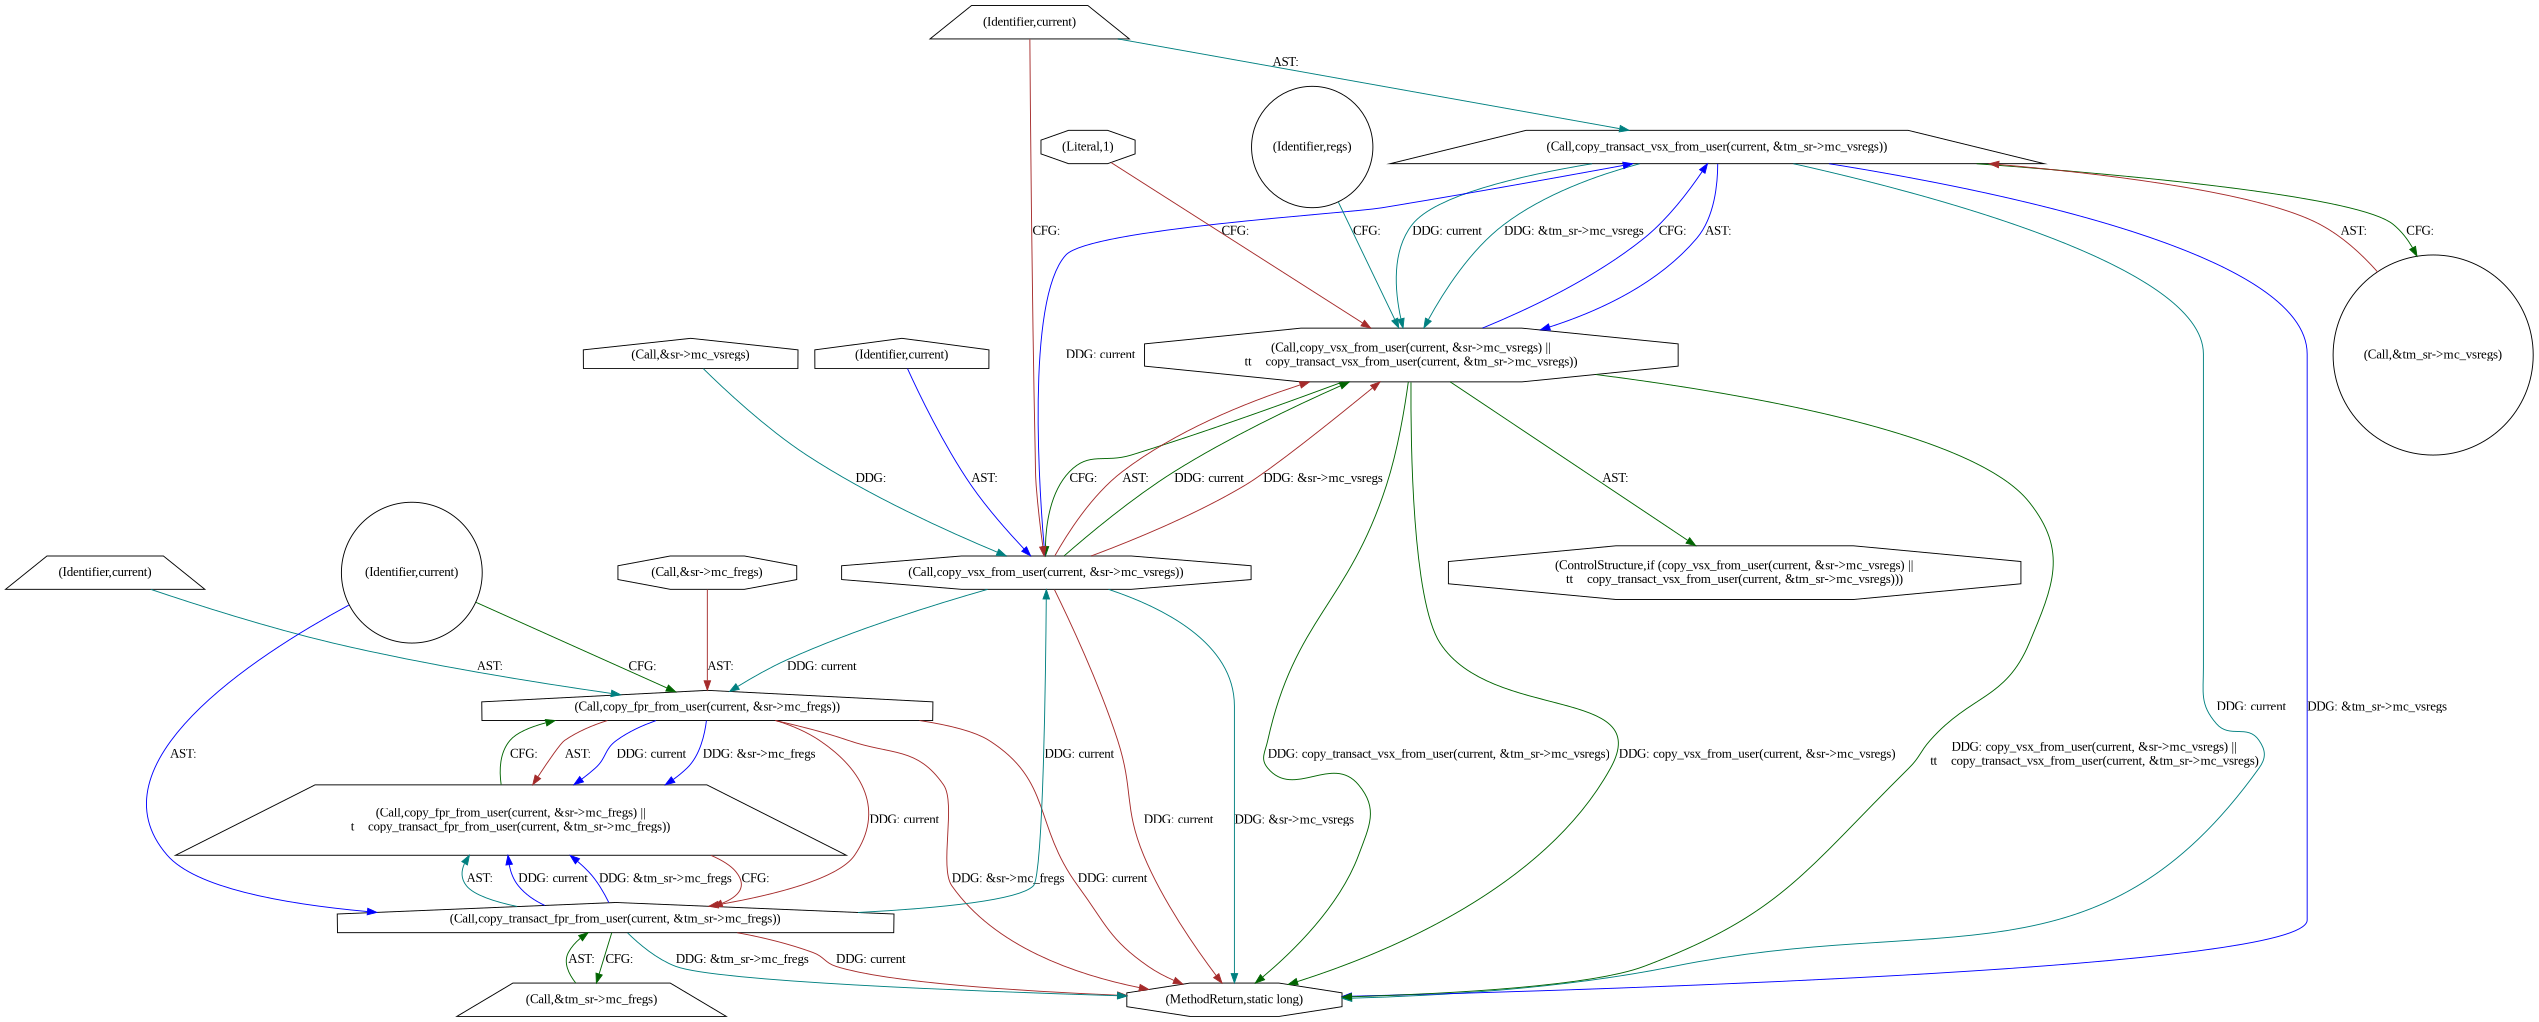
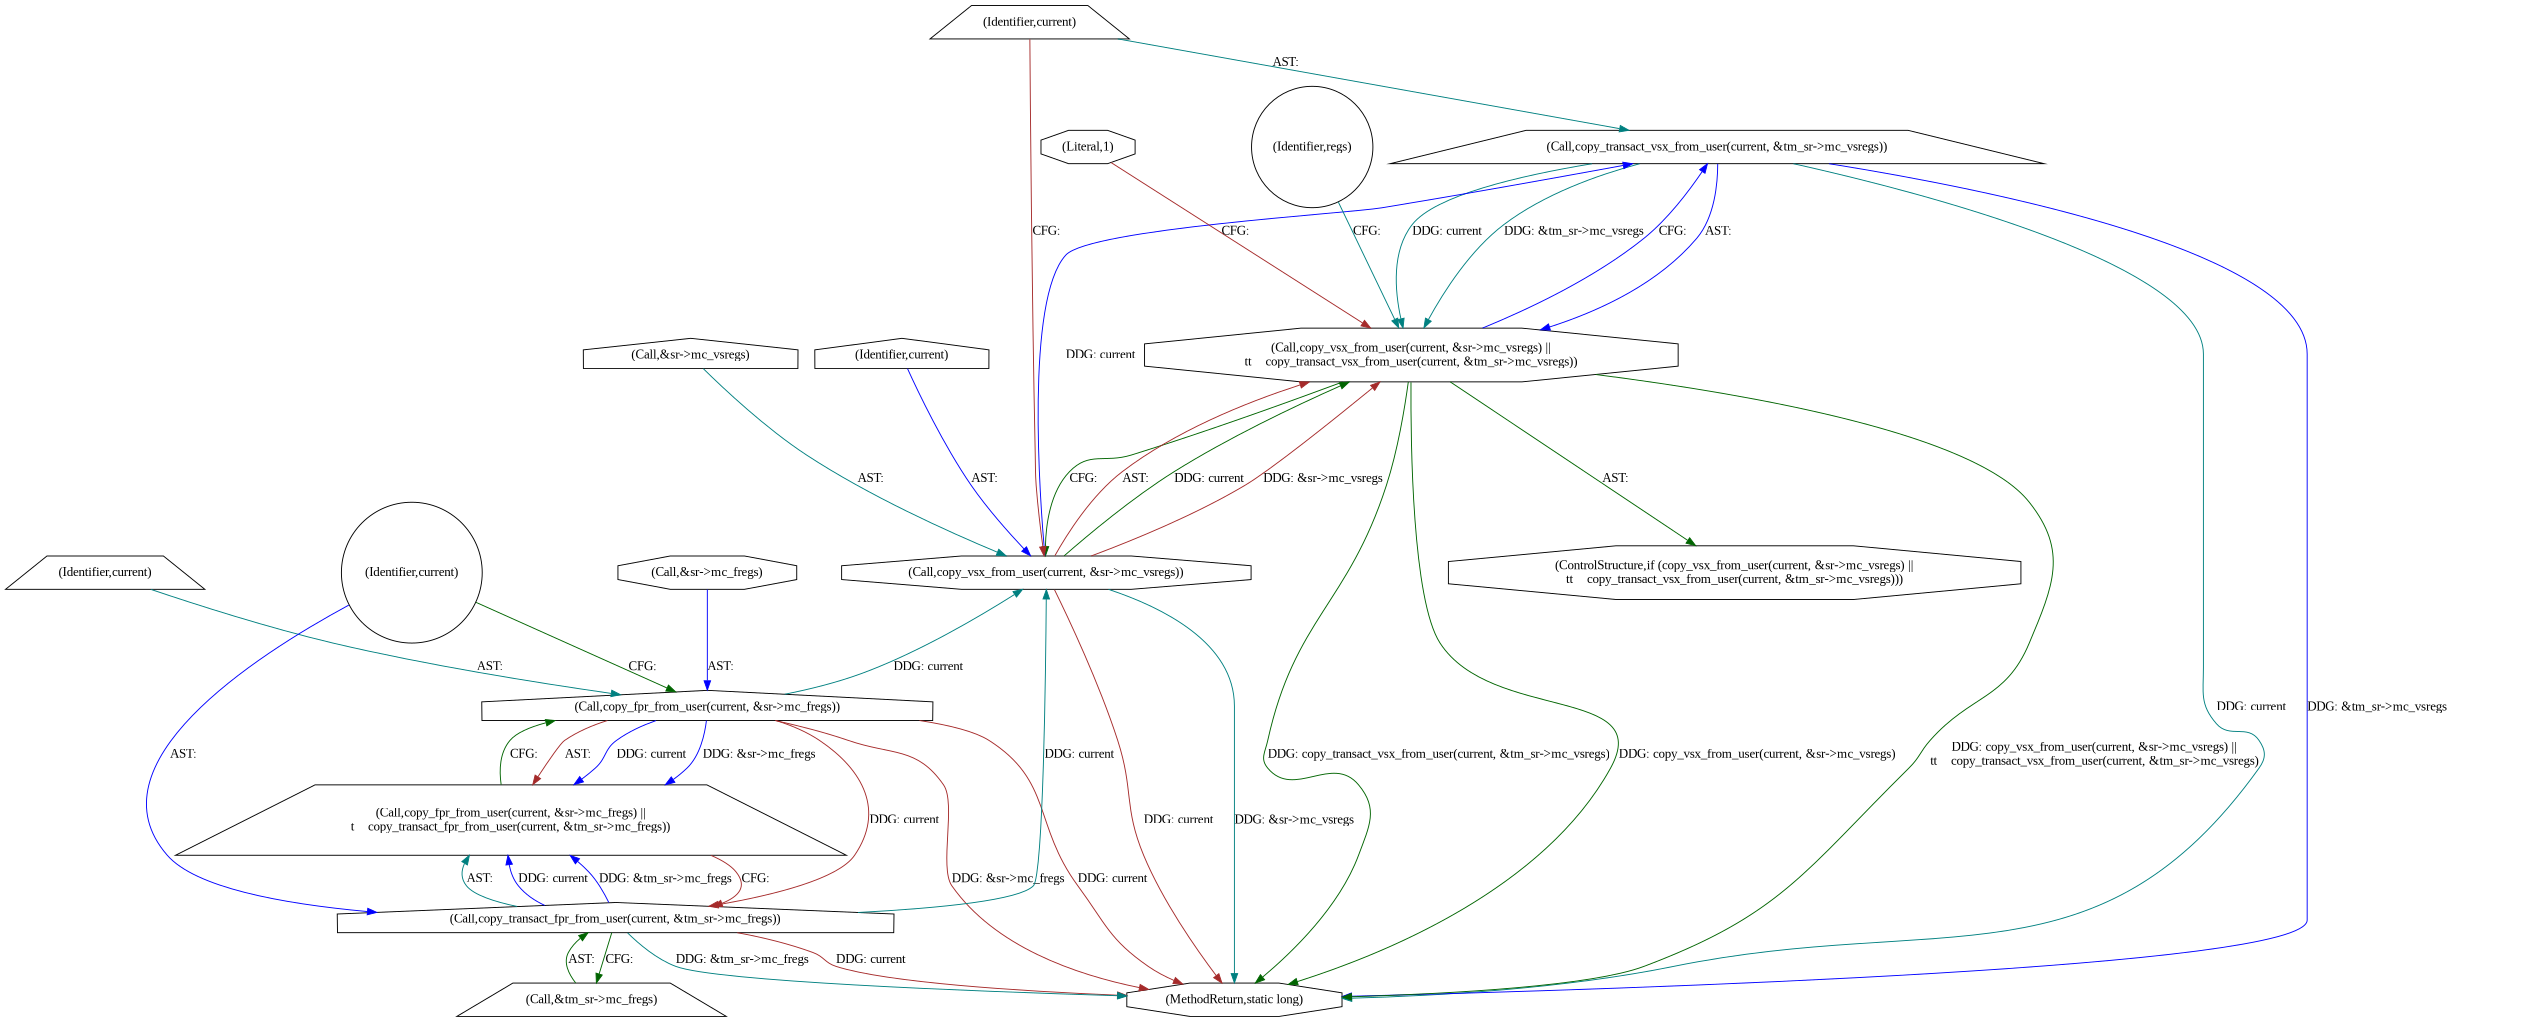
node "(Call,&tm_sr->mc_vsregs)": removed
edge "(Call,&sr->mc_vsregs)" -> "(Call,copy_vsx_from_user(current, &sr->mc_vsregs))": label "DDG: " -> "AST: "
edge "(Call,copy_vsx_from_user(current, &sr->mc_vsregs))" -> "(Call,copy_fpr_from_user(current, &sr->mc_fregs))": reversed
edge "(Call,&sr->mc_fregs)" -> "(Call,copy_fpr_from_user(current, &sr->mc_fregs))": color brown -> blue
